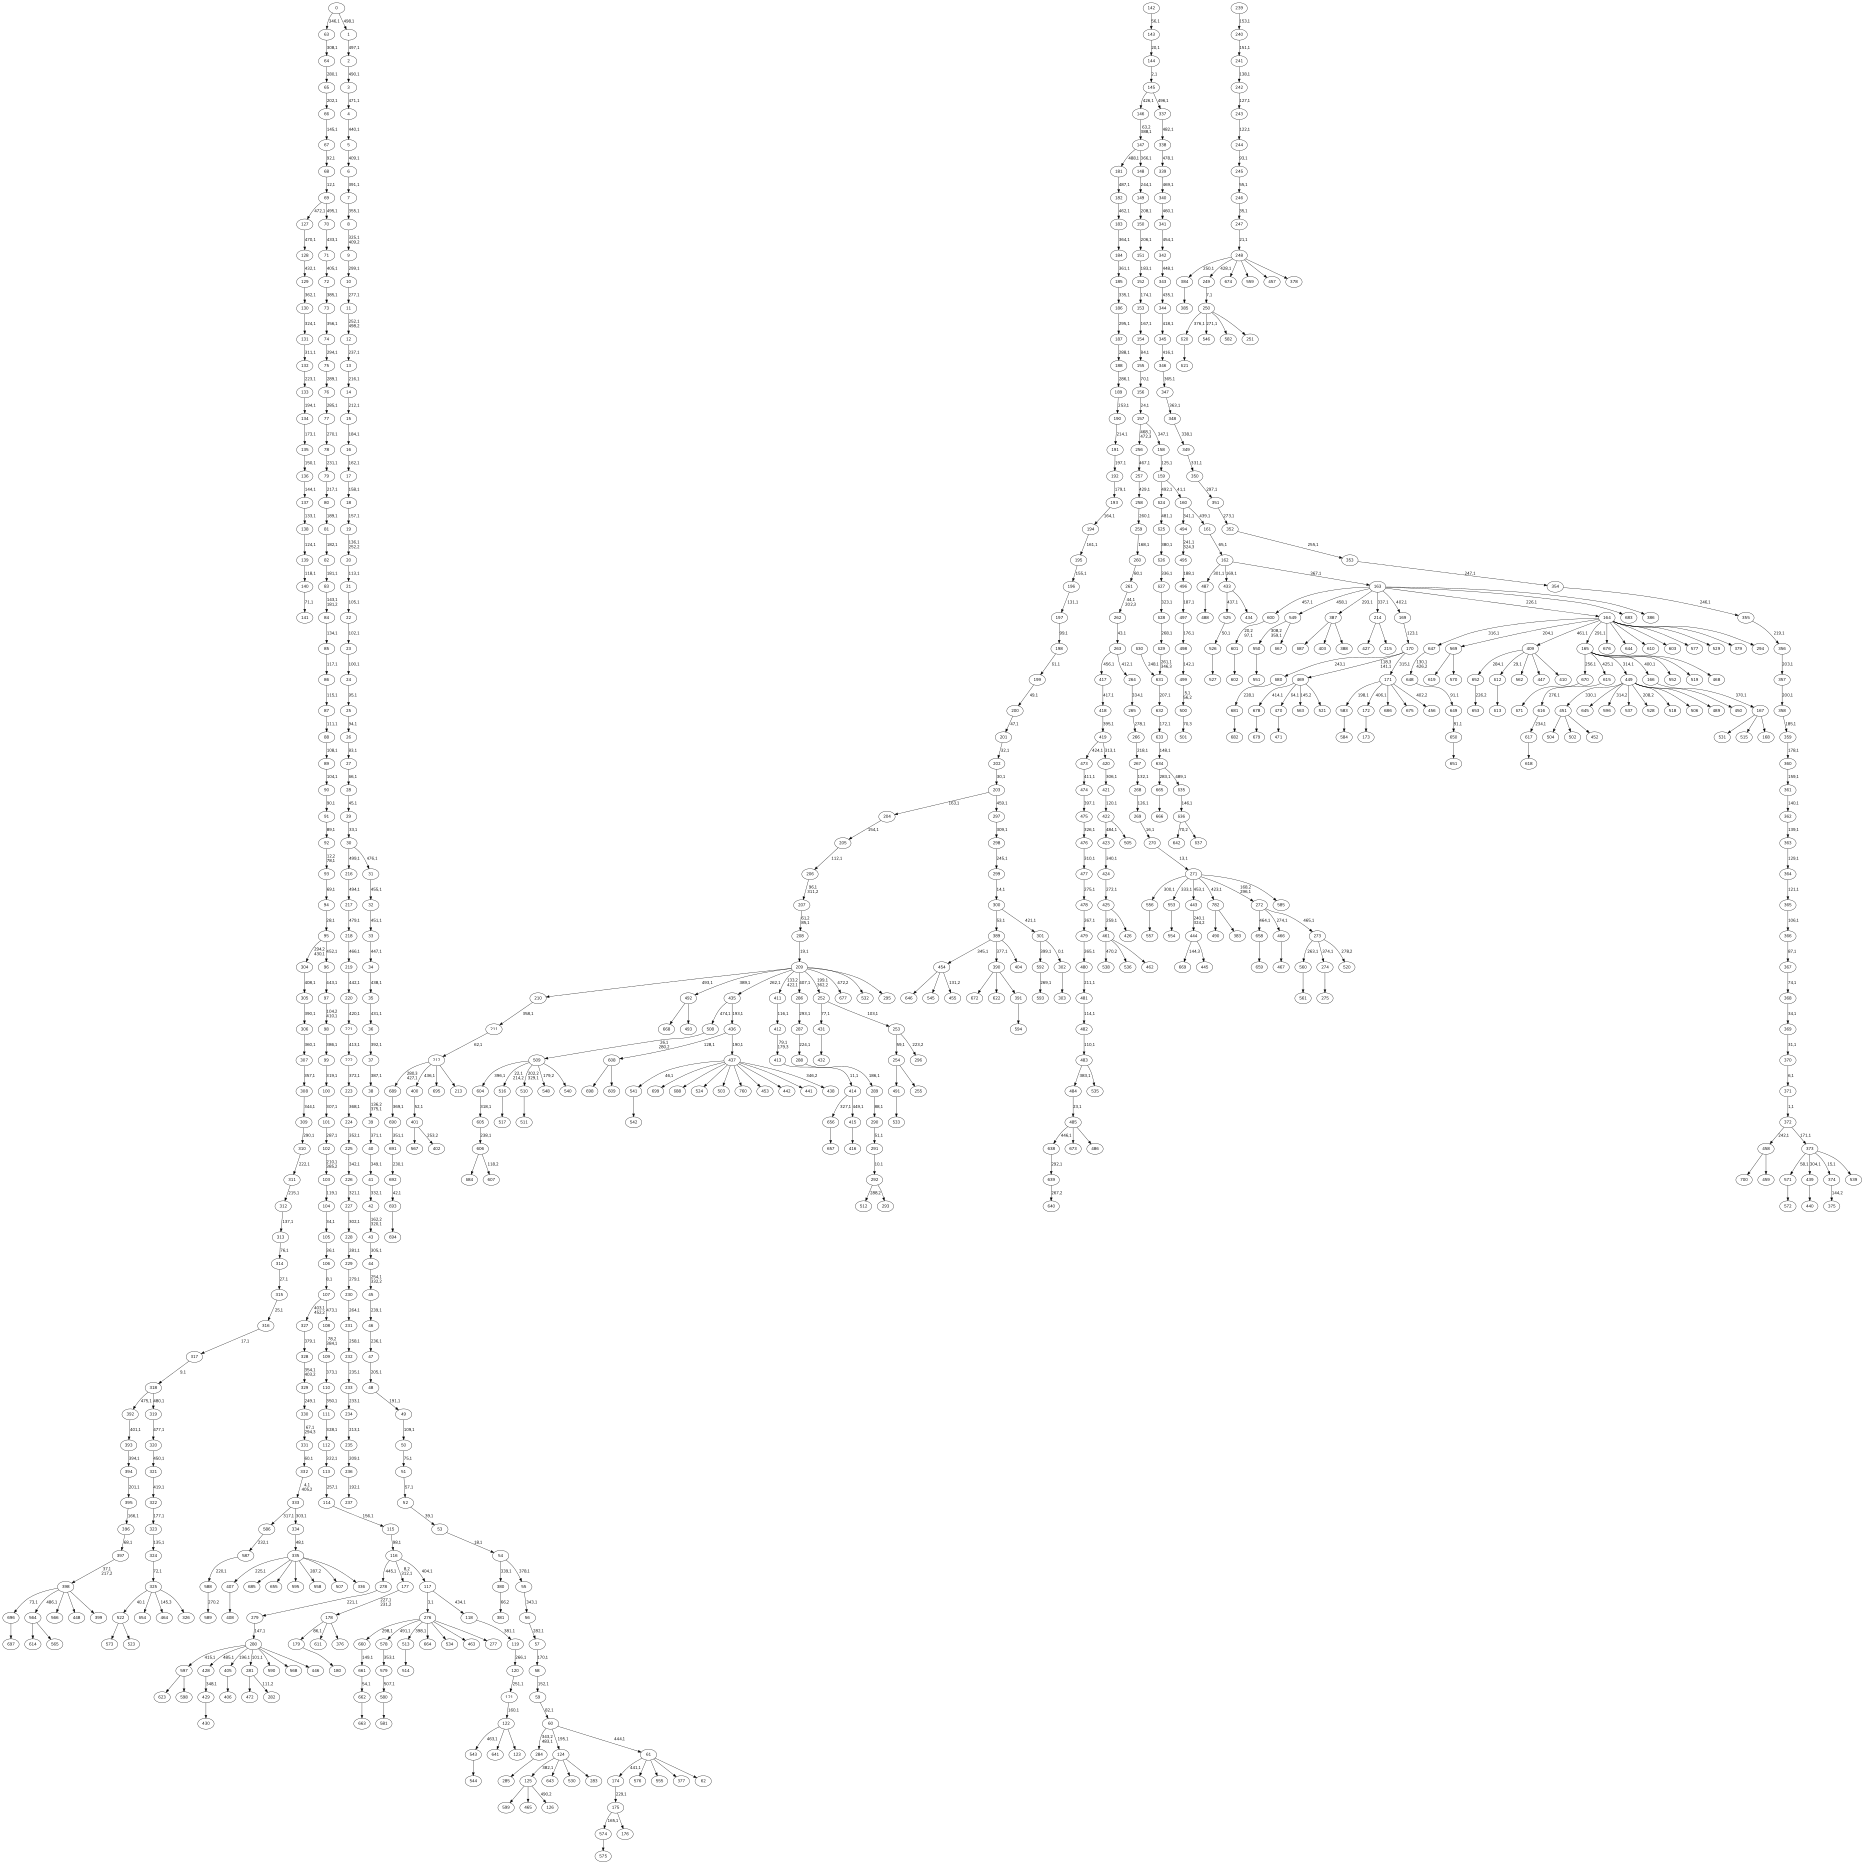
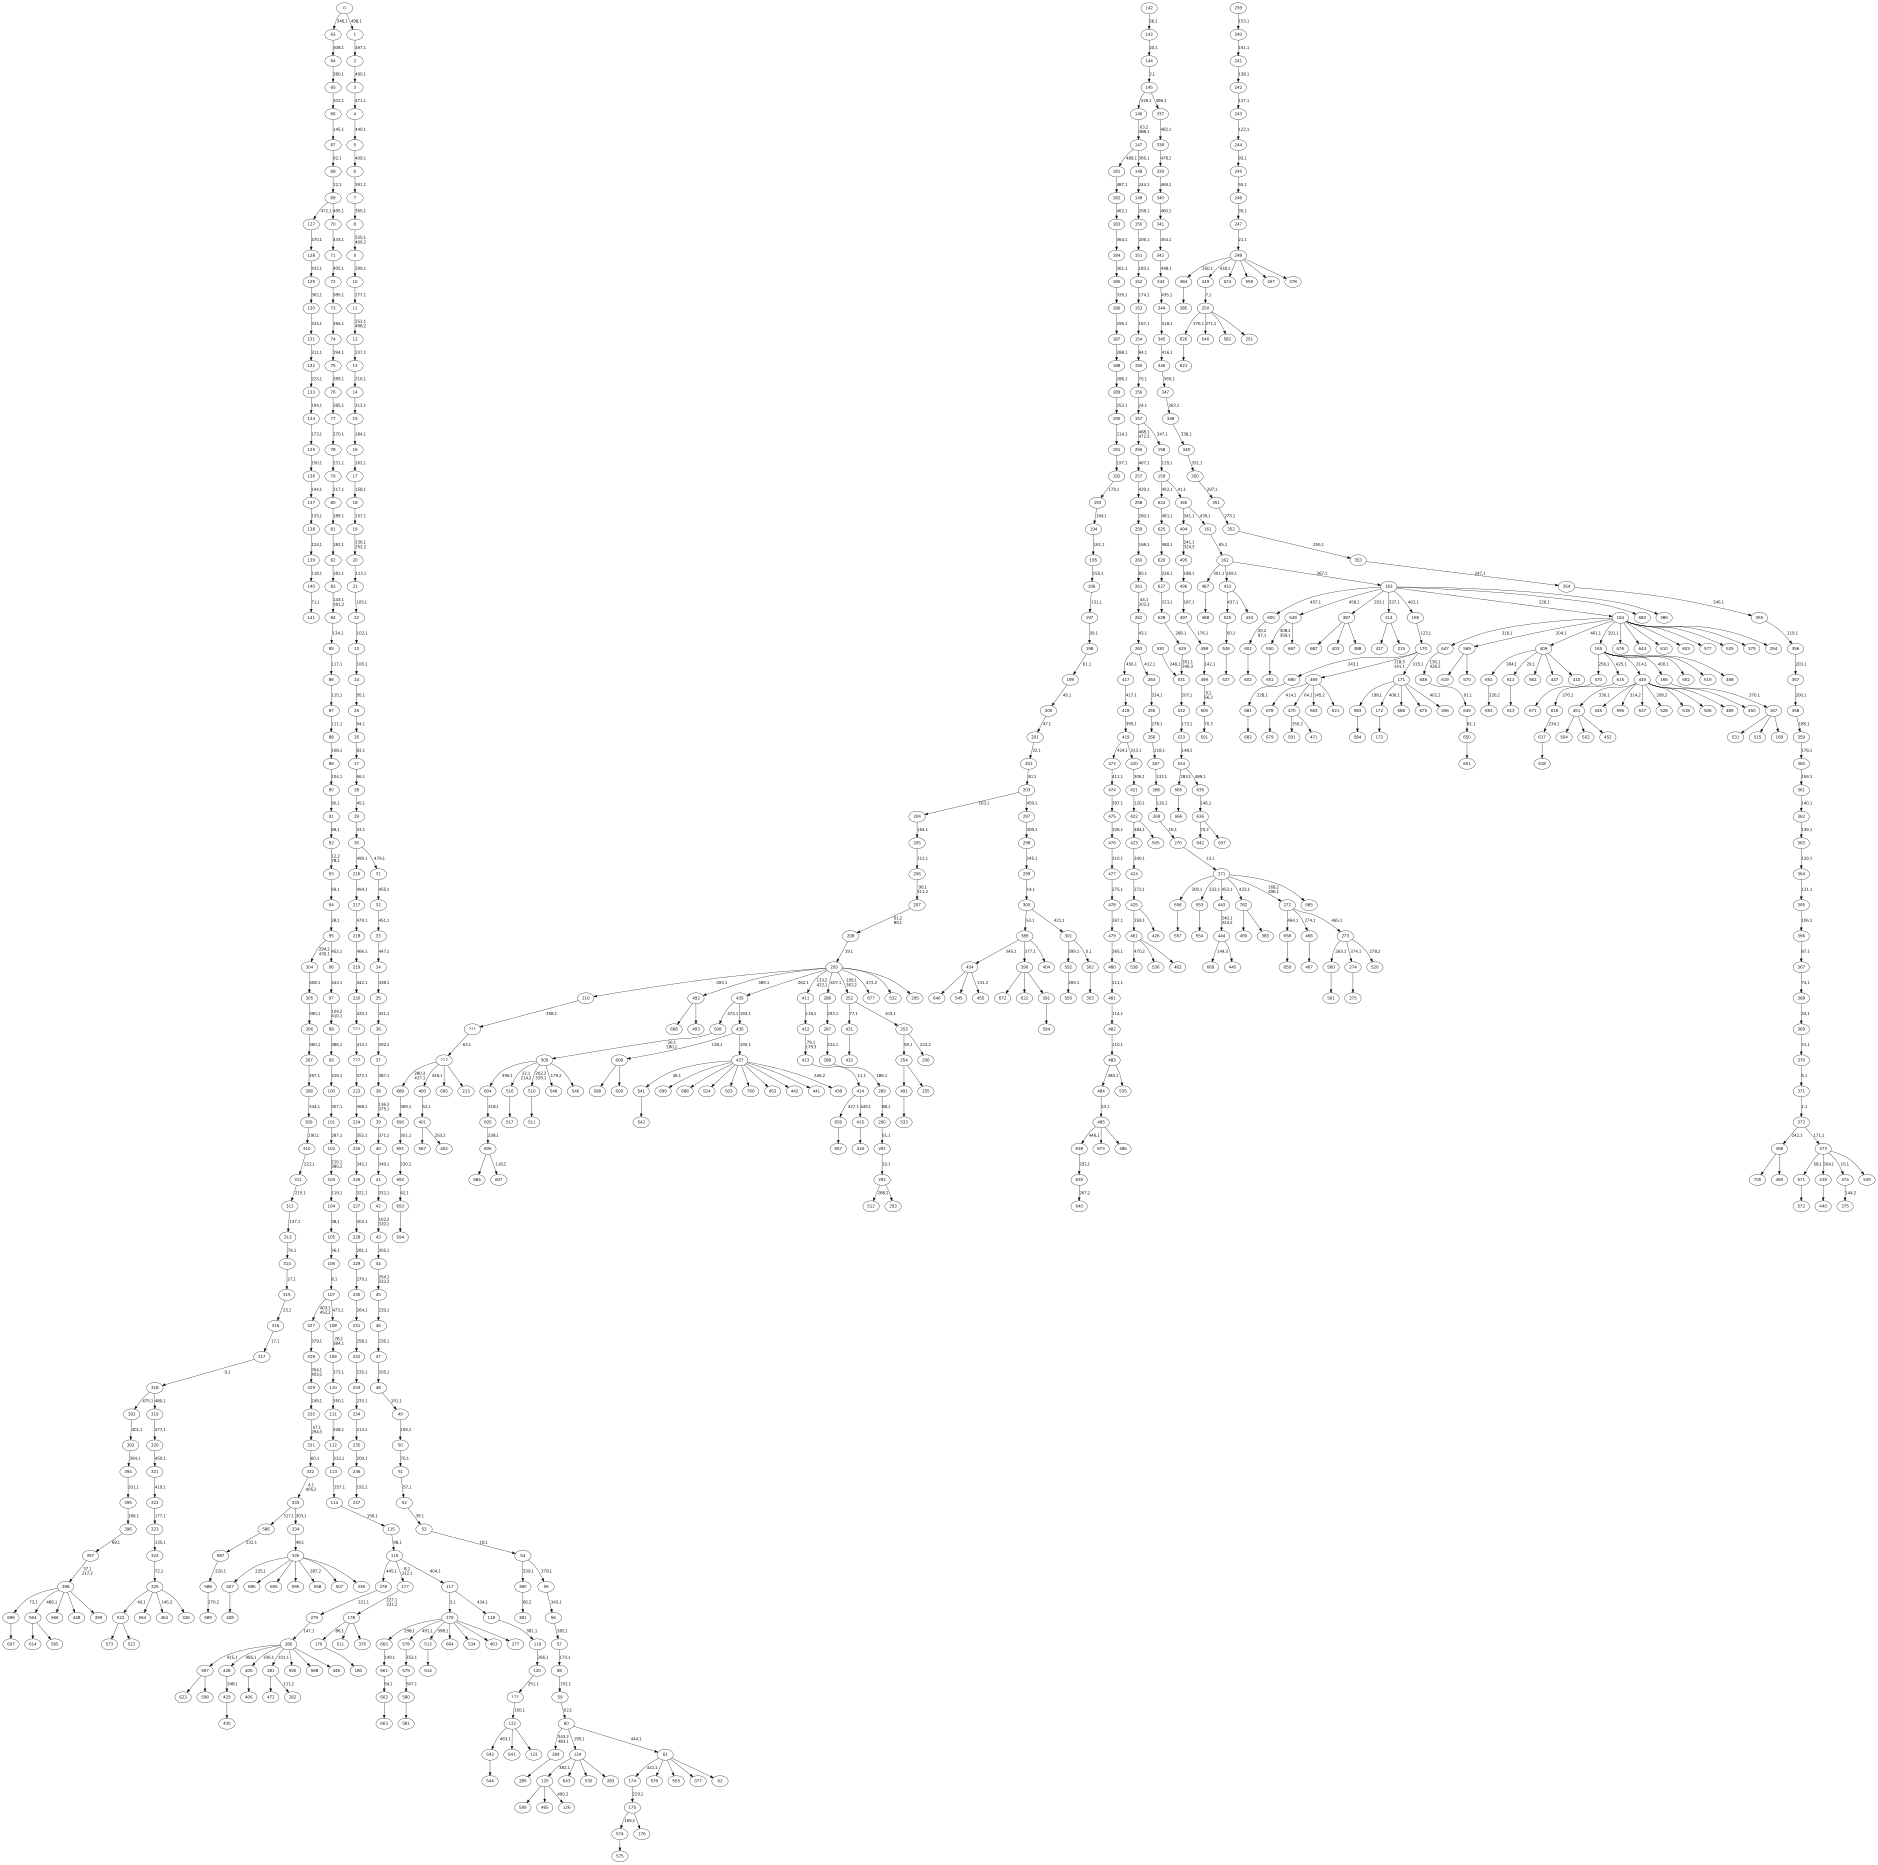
node "591": added
edge "104" -> "105": label "34,1" -> "38,1"
